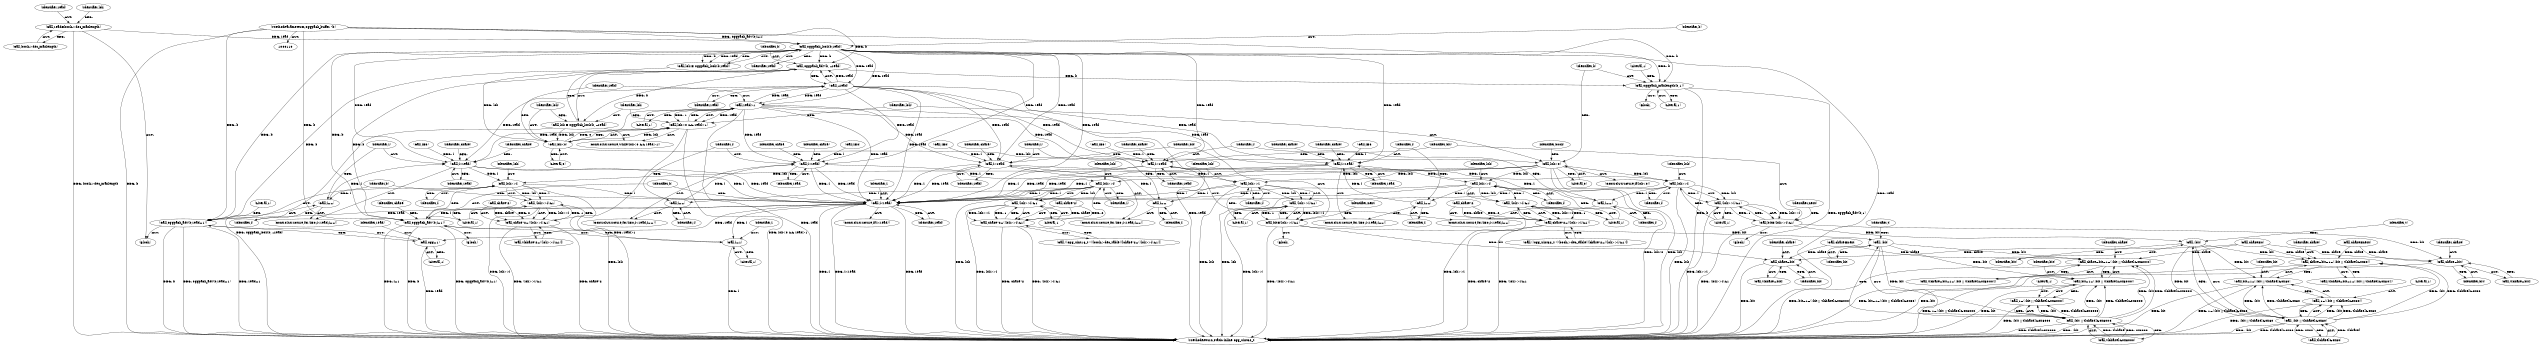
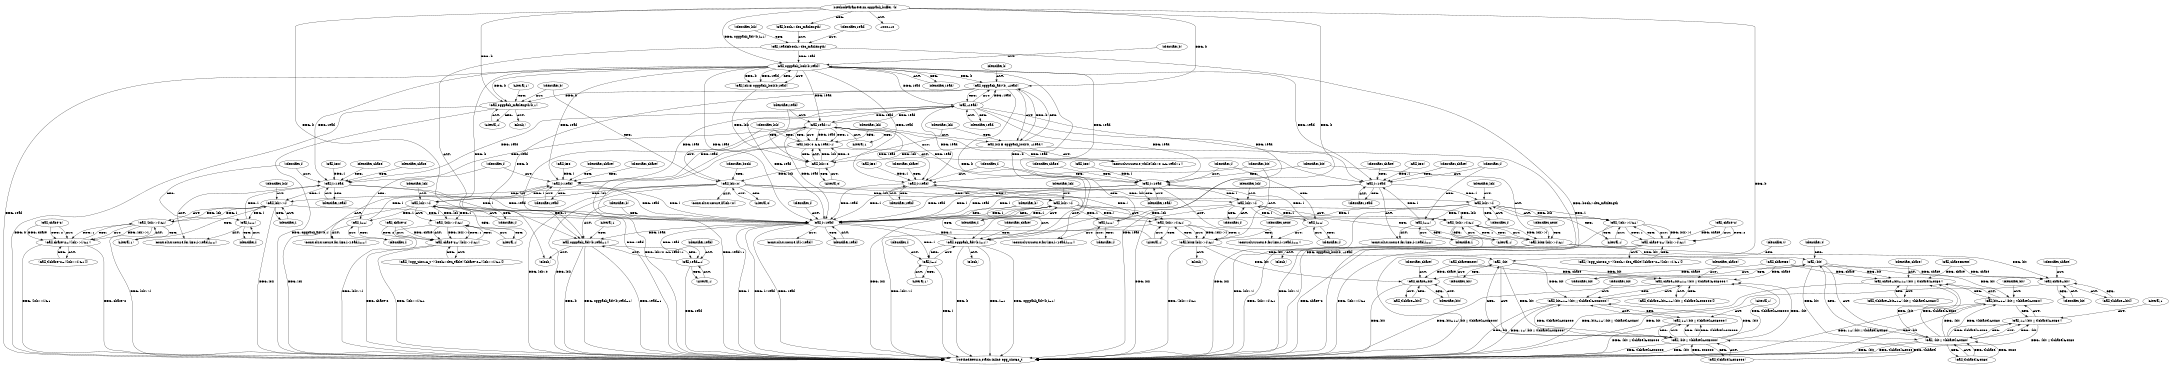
edge "(Call,read=book->dec_maxlength)" -> "(Call,book->dec_maxlength)": now "(MethodParameterIn,oggpack_buffer *b)" -> "(Call,book->dec_maxlength)"
node "(Call,ogg+1)": label "(Call,ogg+1)" -> "(Call,read+1)"
edge "(Call,chase=0)" -> "(Call,chase+bit+1+(!bit || t[chase]&0x80))": label "CFG: chase" -> "DDG: chase"
